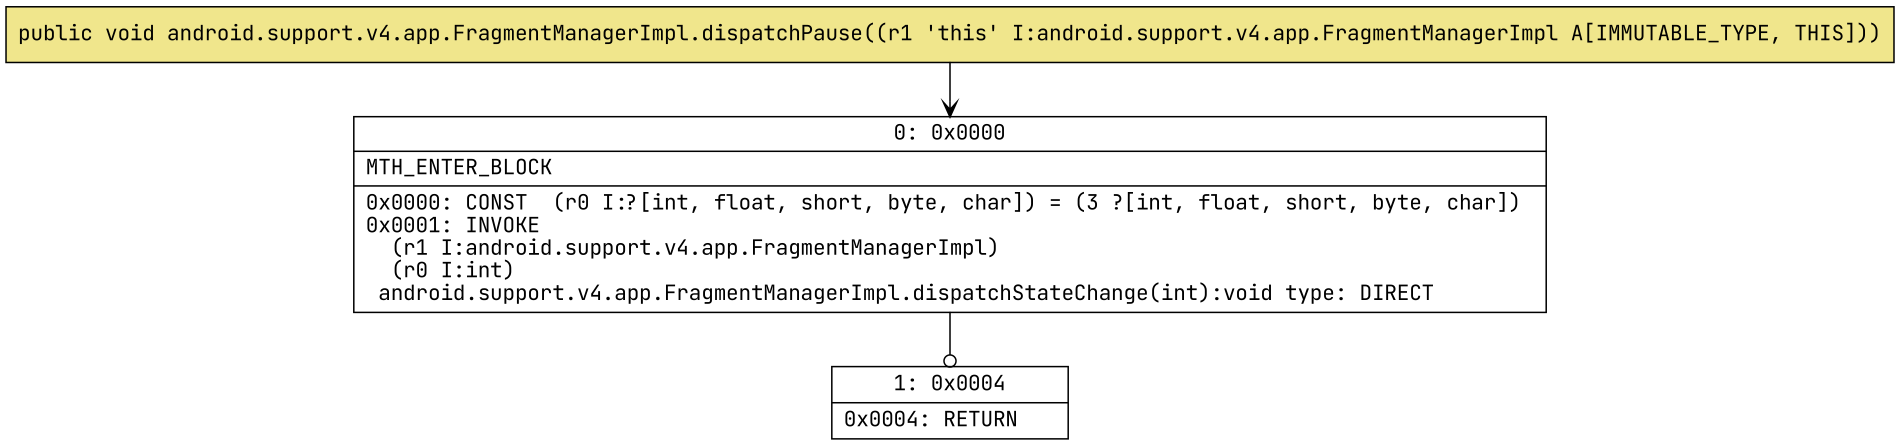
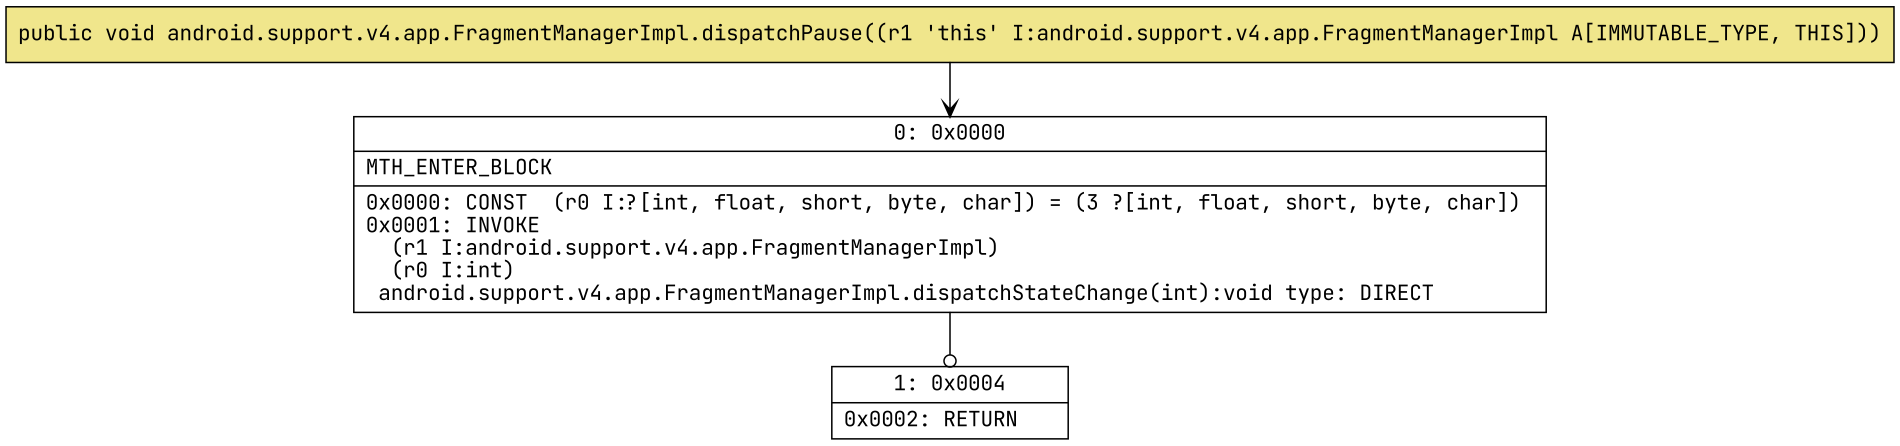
node "1: 0x0004": text "0x0004: RETURN" -> "0x0002: RETURN"
